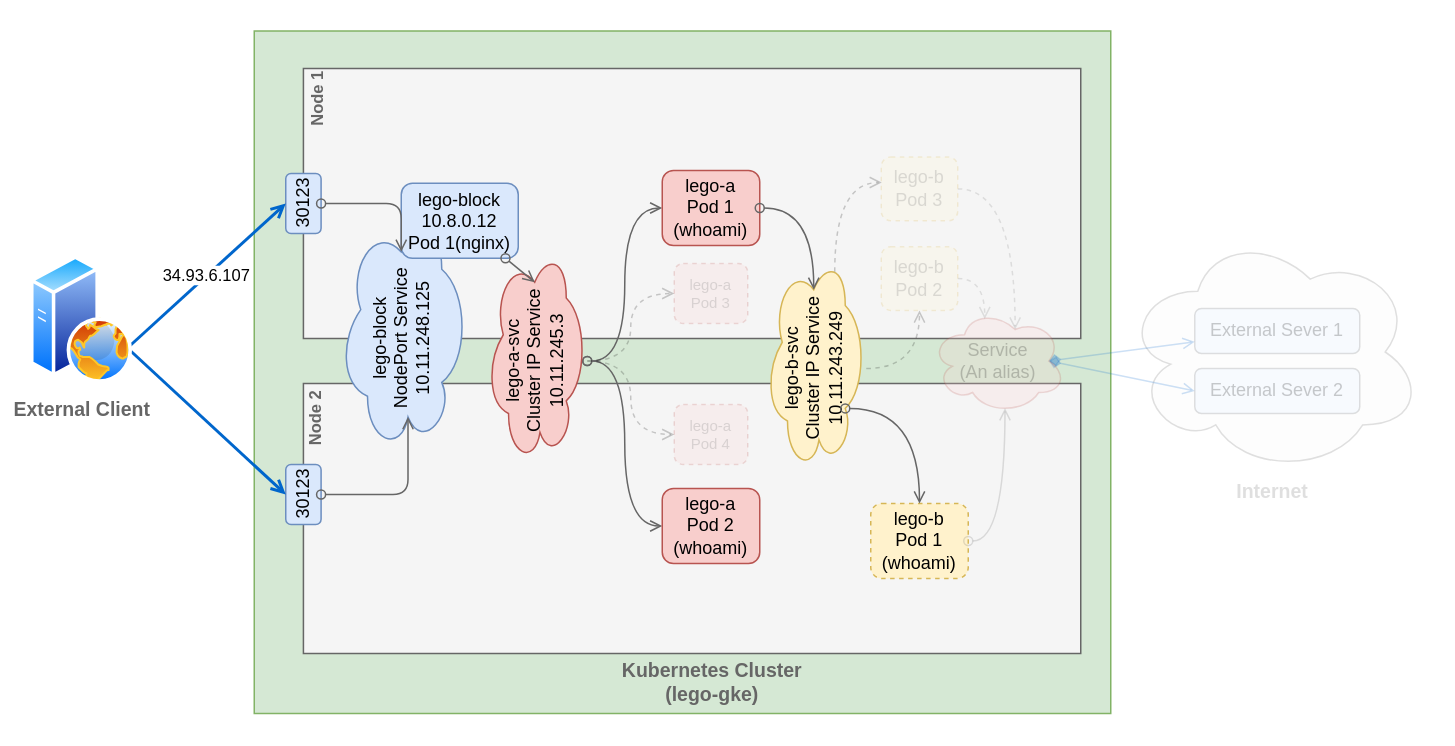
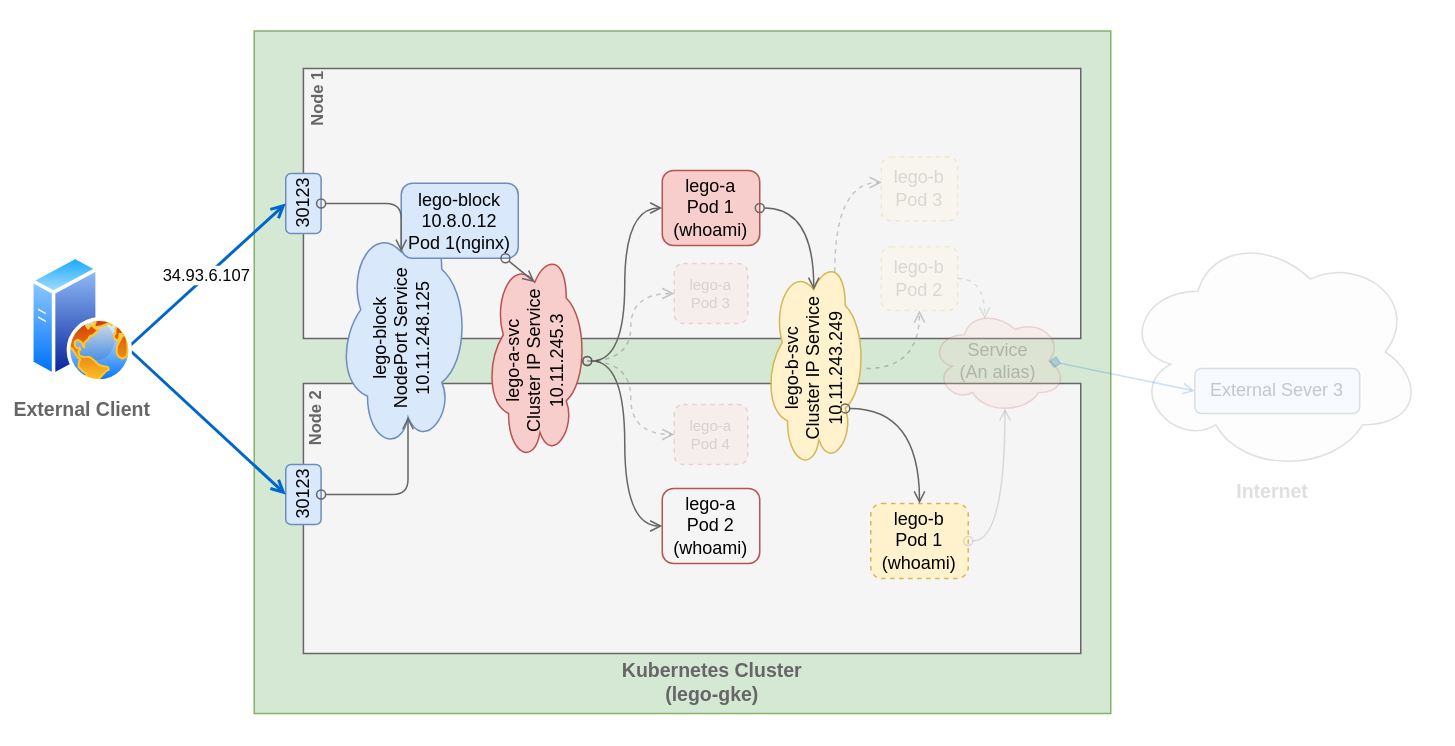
edge "lego-b Pod 3" -> "Service (An alias)": removed
node "External Sever 1": removed
edge "External Sever 1" -- "Service (An alias)": removed
node "External Sever 2": label "External Sever 2" -> "External Sever 3"
node "lego-a Pod 2 (whoami)": fillcolor #f8cecc -> #f5f5f5
